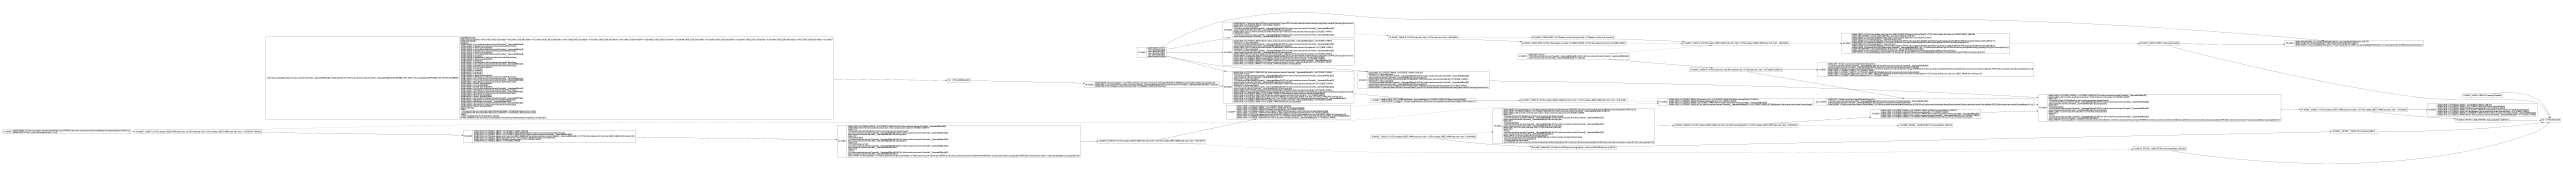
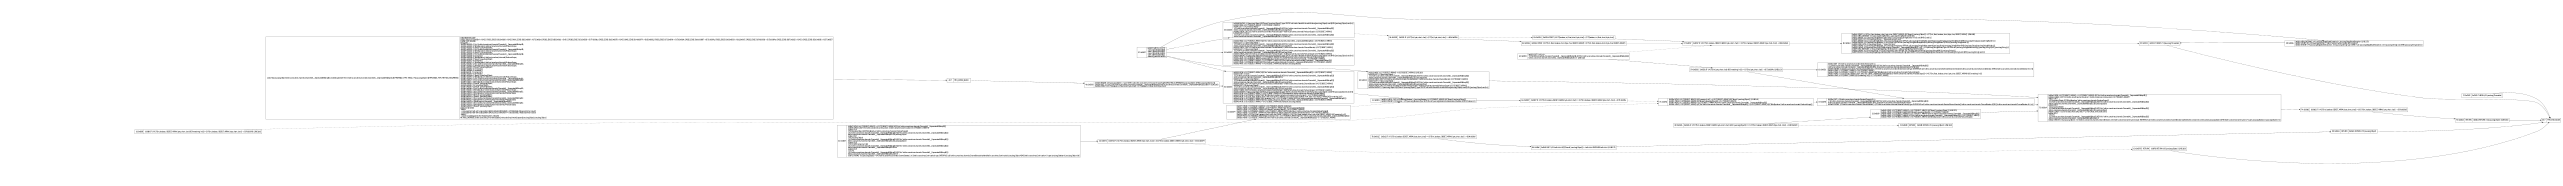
edge "49: 0x0011" -> "48: 0x000a": reversed
node "44: ?": text "MTH_OVERRIDE_BLOCK" -> "MTH_ENTER_BLOCK"
node "76: 0x00b5": removed
node "79: 0x00c4": removed
node "85: 0x00e1": text "0x00e1: STR  (r9 I:java.lang.Object)" -> "0x00e1: RETURN  (r9 I:java.lang.Object)"
node "67: 0x0089": removed
node "70: 0x0092": removed
